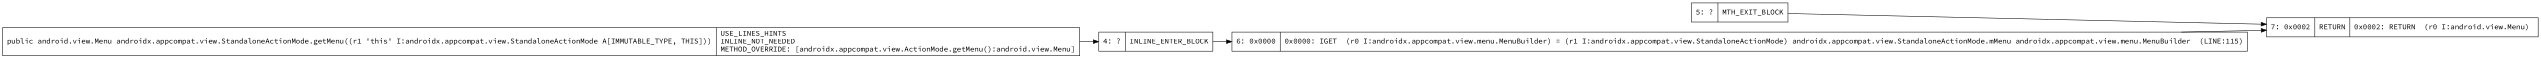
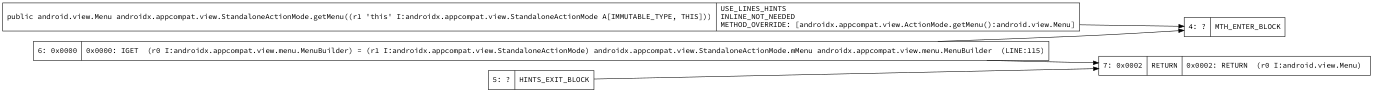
node "5: ?": text "MTH_EXIT_BLOCK" -> "HINTS_EXIT_BLOCK"
node "4: ?": text "INLINE_ENTER_BLOCK" -> "MTH_ENTER_BLOCK"
edge "4: ?" -> "6: 0x0000": reversed
